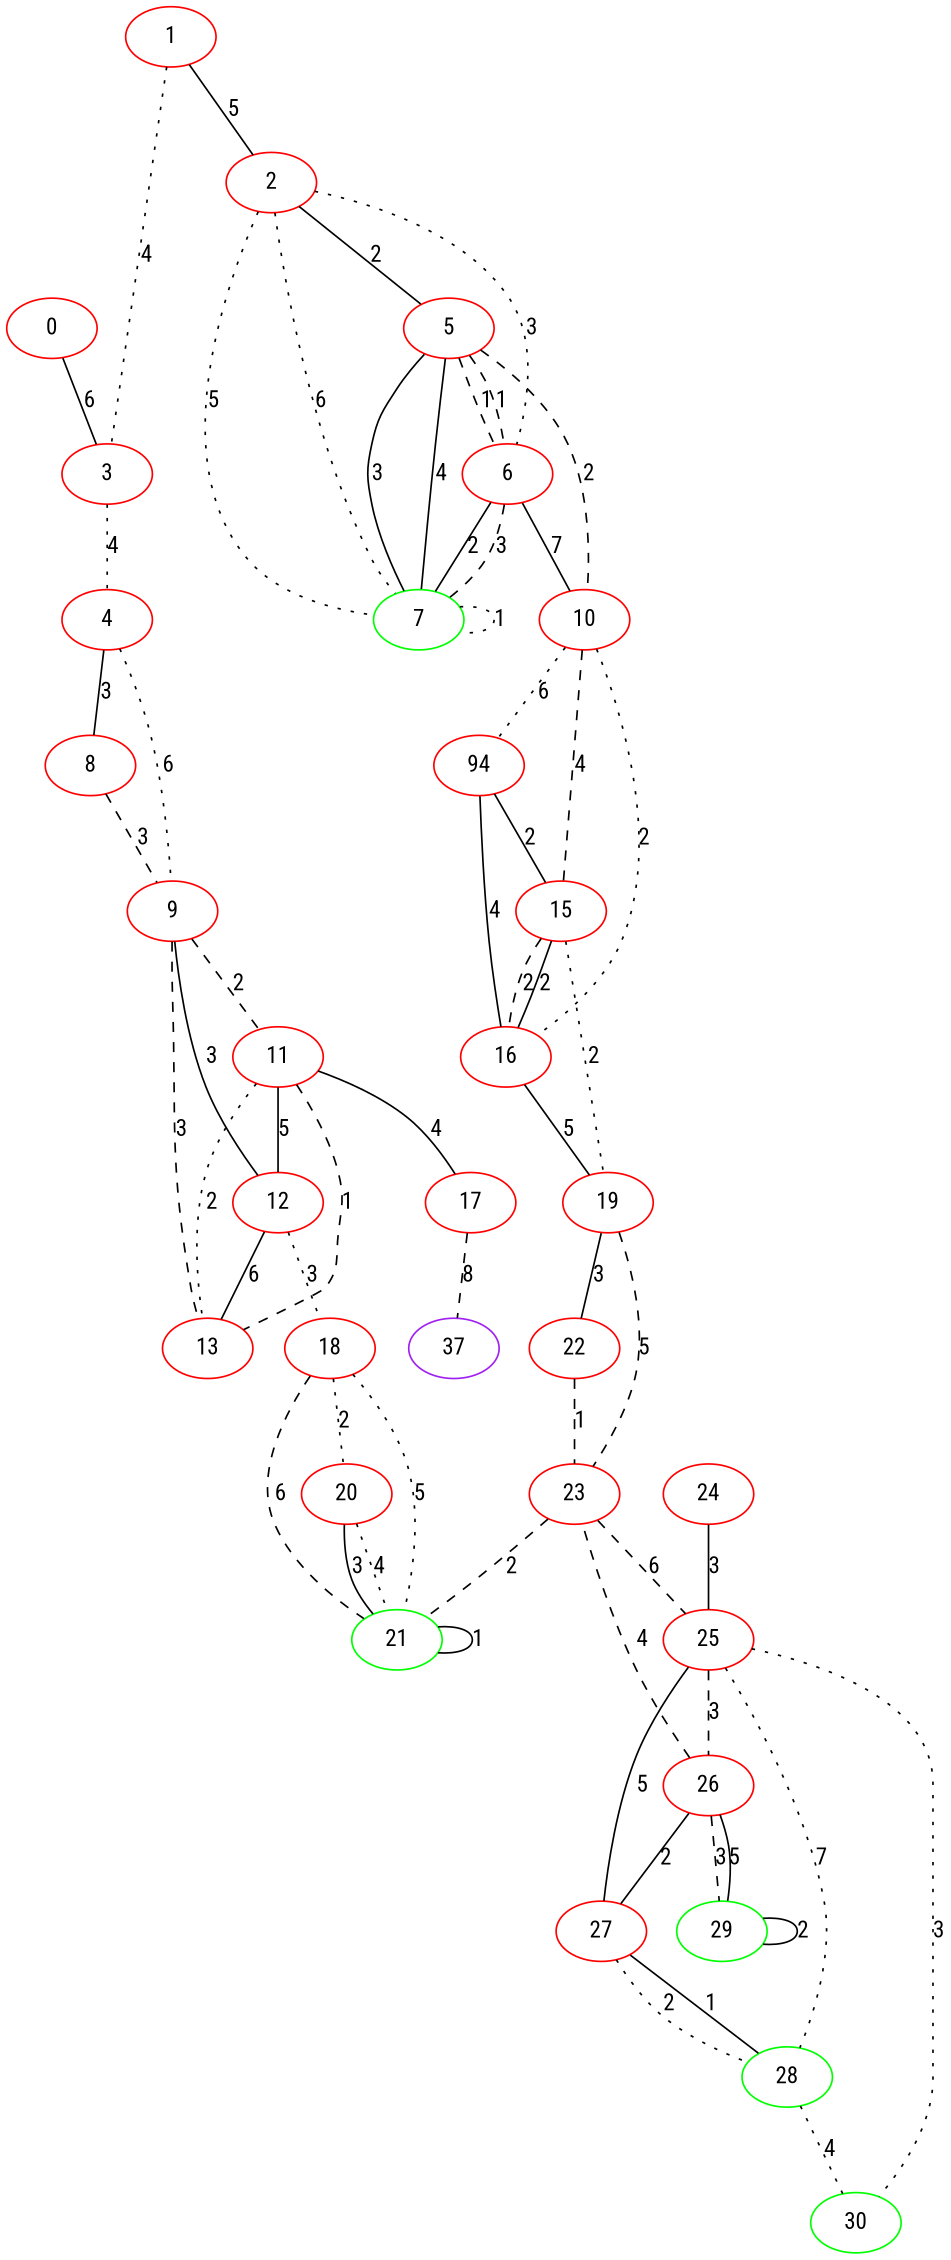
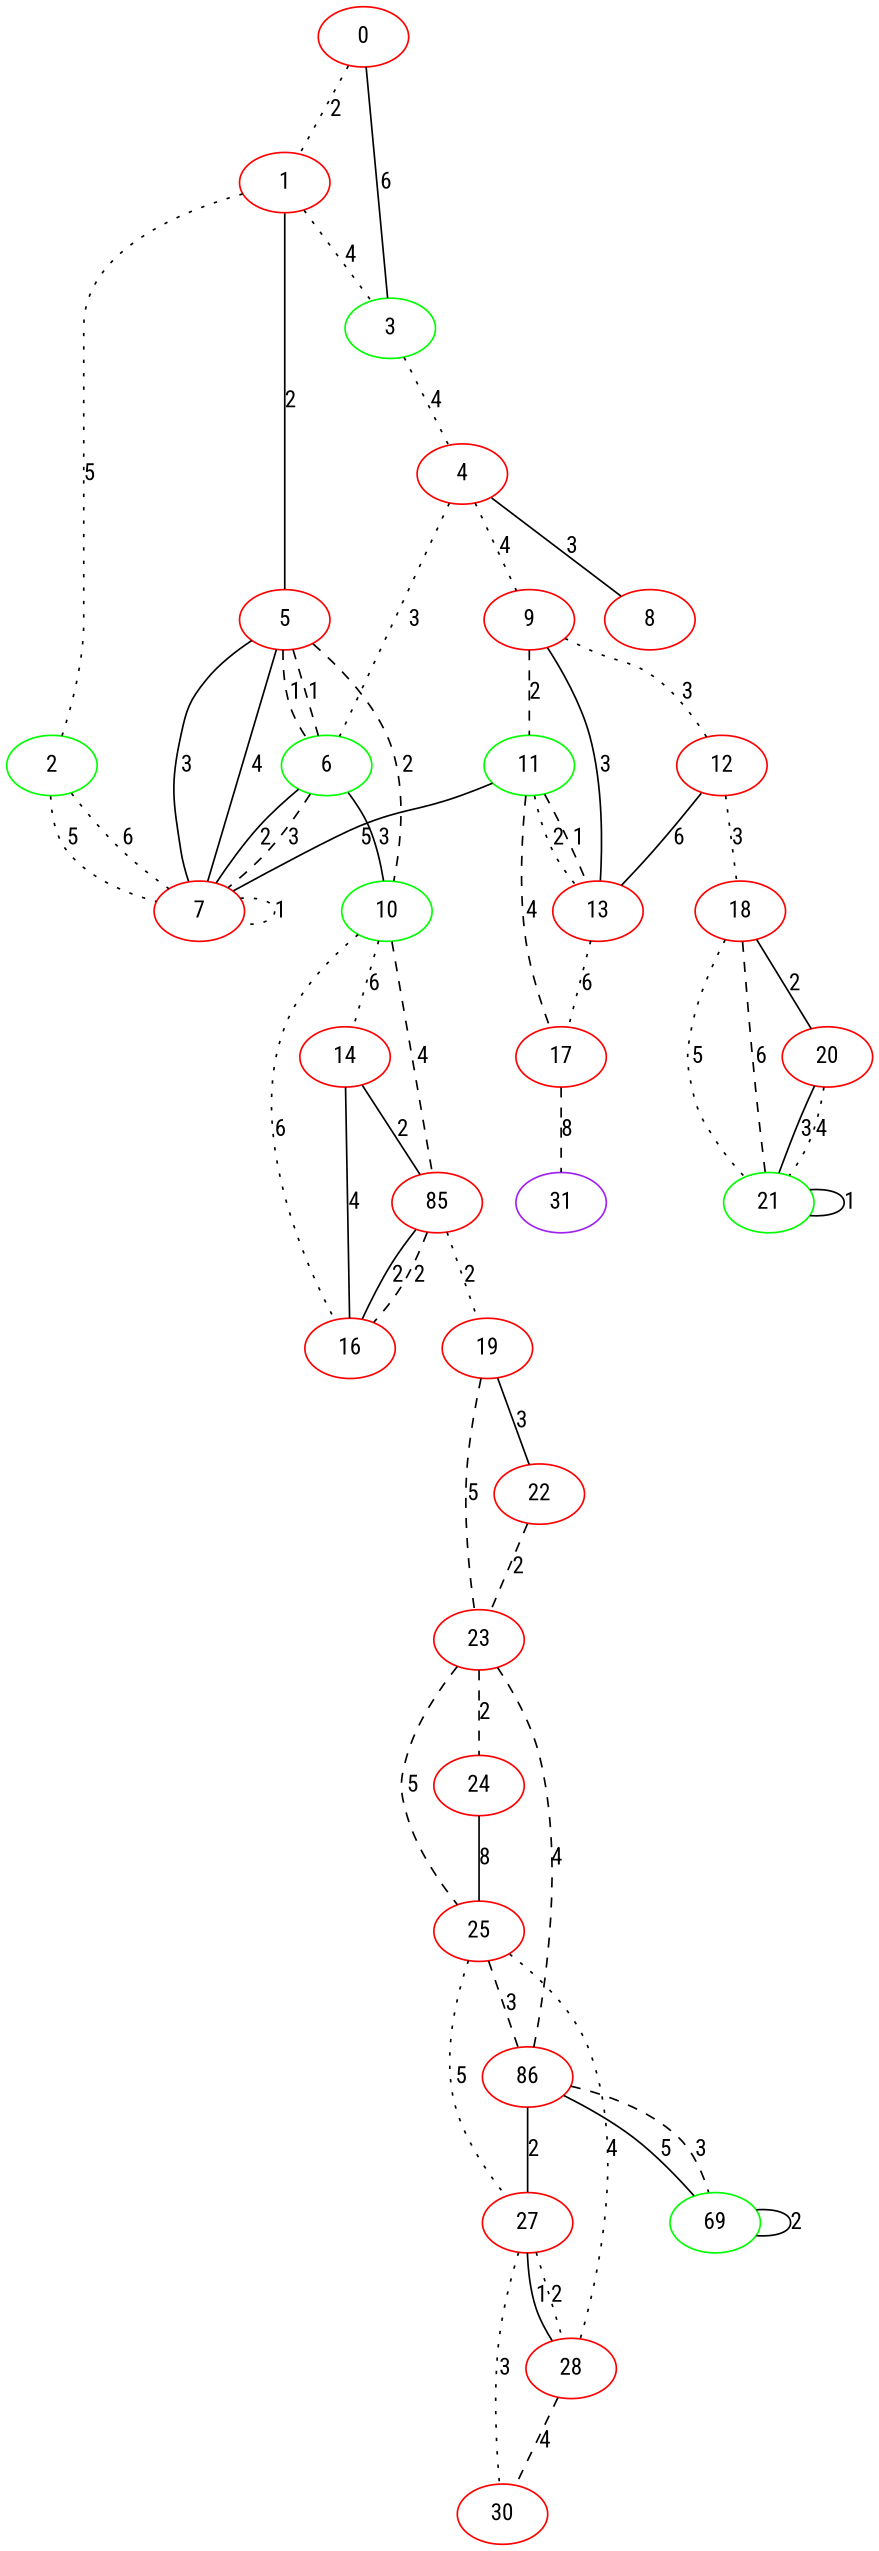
edge "1" -- "2": style solid -> dotted
edge "0" -- "1": added, label "2"
node "2": color red -> green
edge "2" -- "5": now "1" -- "5"
edge "2" -- "6": now "4" -- "6"
node "3": color red -> green
node "6": color red -> green
edge "6" -- "10": label "7" -> "3"
node "7": color green -> red
node "10": color red -> green
edge "4" -- "9": label "6" -> "4"
node "94": label "94" -> "14"
edge "8" -- "9": removed, label "3"
edge "10" -- "16": label "2" -> "6"
node "15": label "15" -> "85"
edge "13" -- "17": added, label "6"
node "11": color red -> green
edge "9" -- "12": style solid -> dotted
edge "11" -- "17": style solid -> dashed
edge "11" -- "12": now "11" -- "7"
edge "16" -- "19": removed, label "5"
edge "9" -- "13": style dashed -> solid
node "37": label "37" -> "31"
edge "18" -- "20": style dotted -> solid
edge "22" -- "23": label "1" -> "2"
edge "23" -- "25": label "6" -> "5"
edge "24" -- "25": label "3" -> "8"
edge "23" -- "21": now "23" -- "24"
edge "25" -- "27": style solid -> dotted
node "26": label "26" -> "86"
edge "25" -- "28": label "7" -> "4"
edge "25" -- "30": now "27" -- "30"
node "29": label "29" -> "69"
node "28": color green -> red
edge "28" -- "30": style dotted -> dashed
node "30": color green -> red
